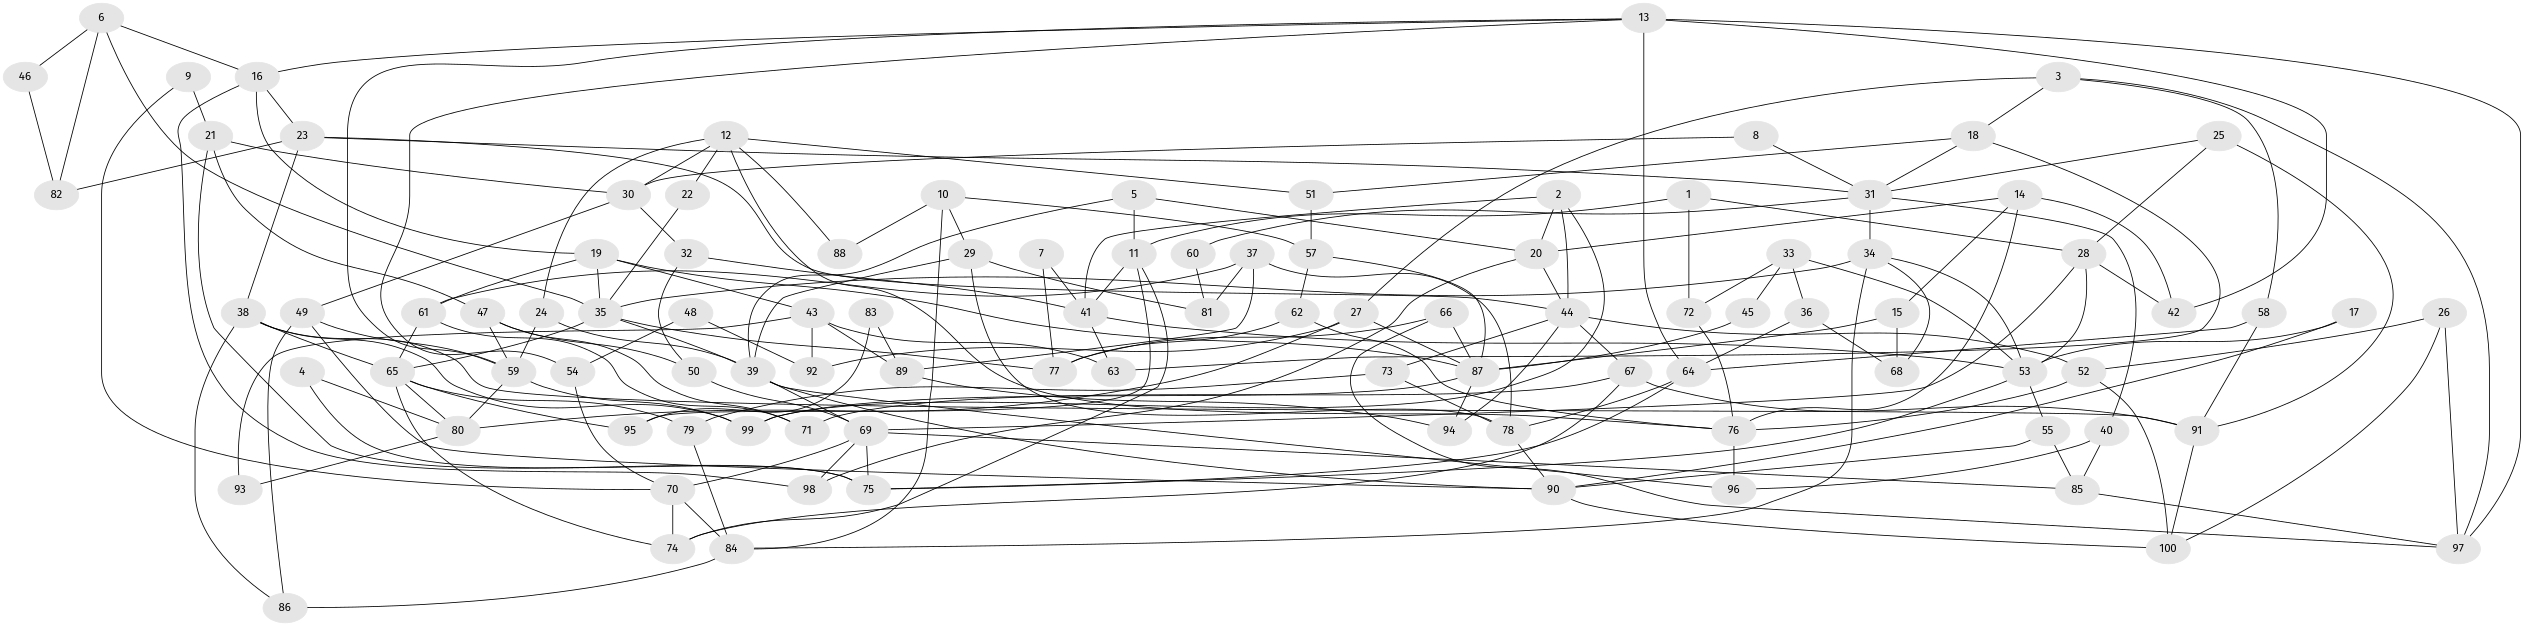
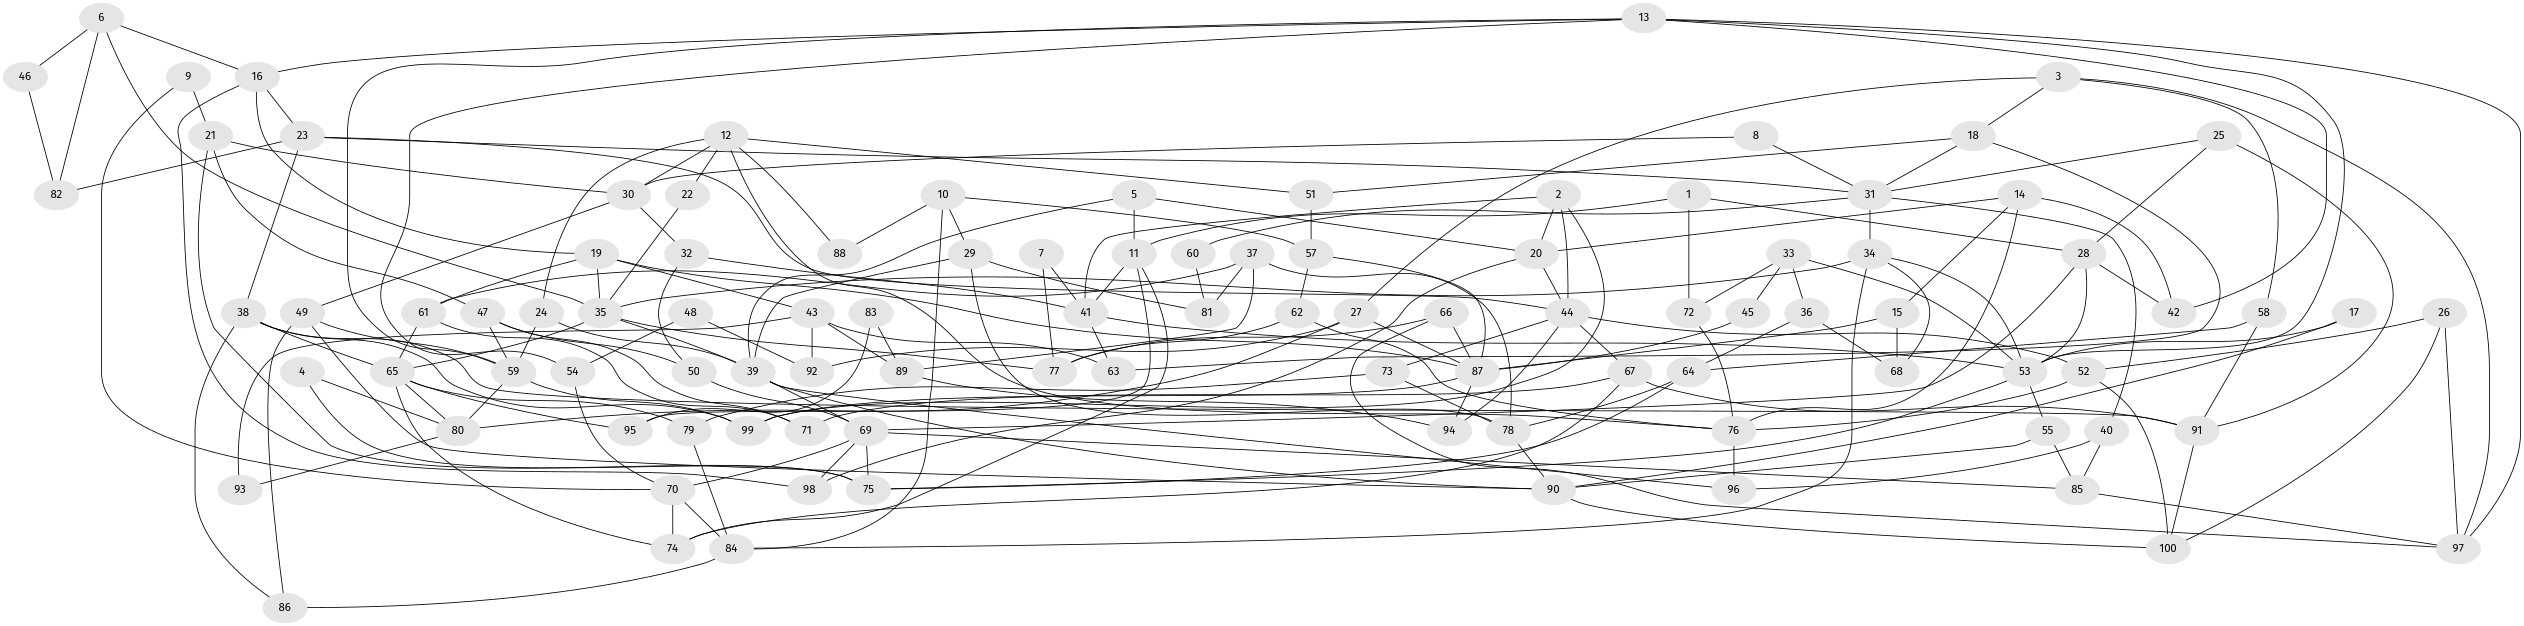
edge "13" -- "64": now "13" -- "53"
